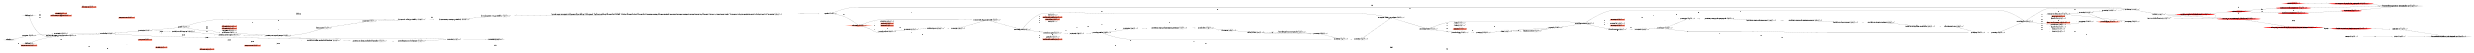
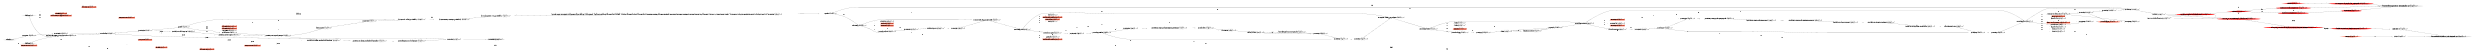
node "!virtualModels.isEmpty()@@@42@@@['1', '1', '0']": fillcolor tomato -> white
node "CoreException e@@@125@@@['0', '1', '0']": fillcolor white -> tomato
